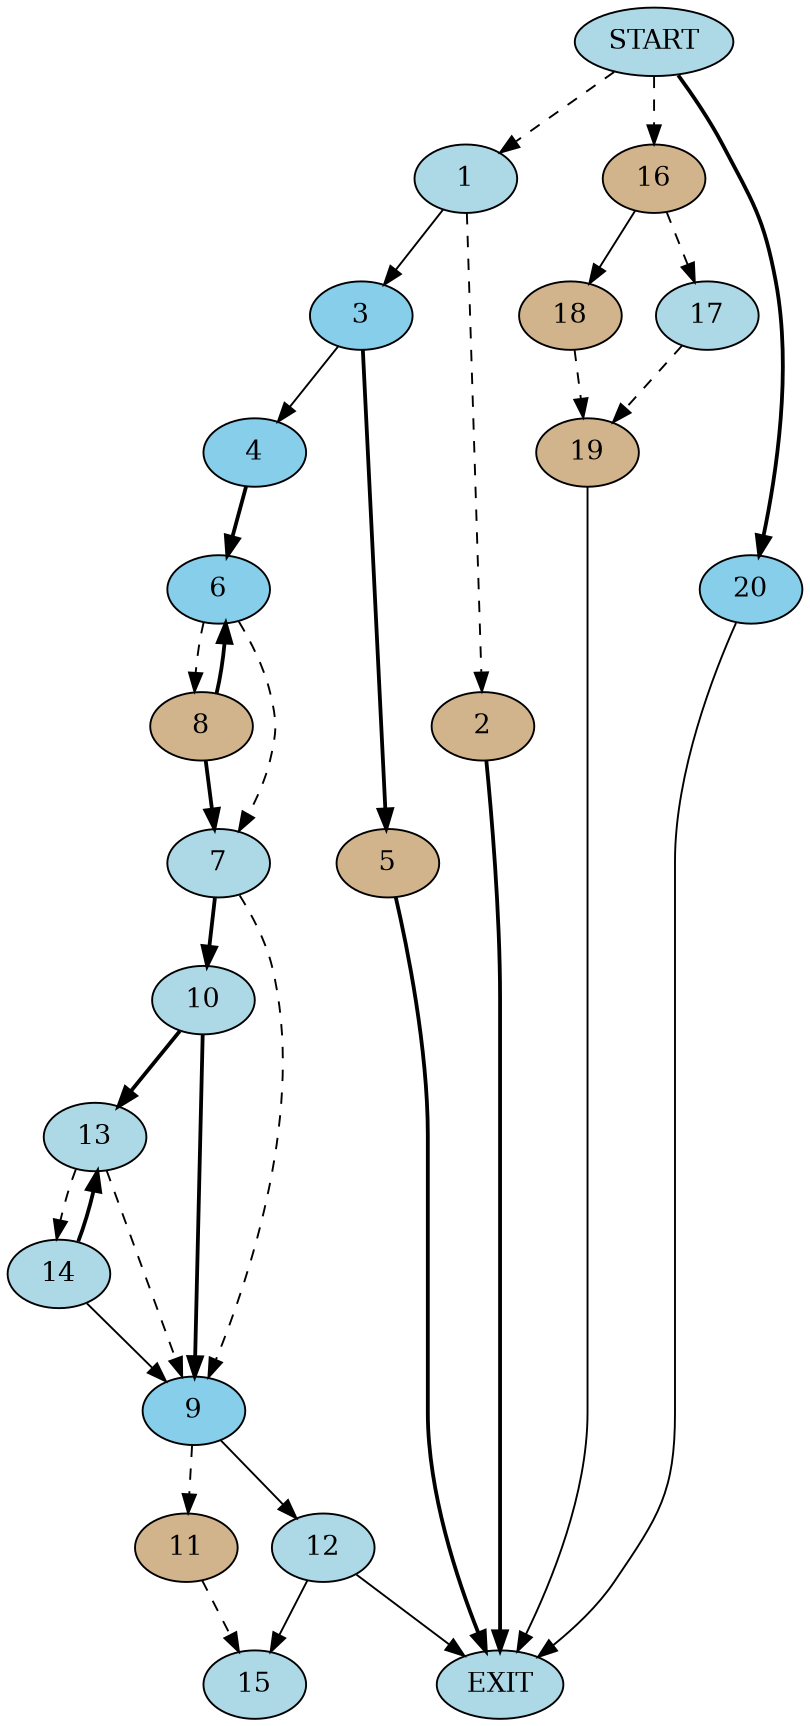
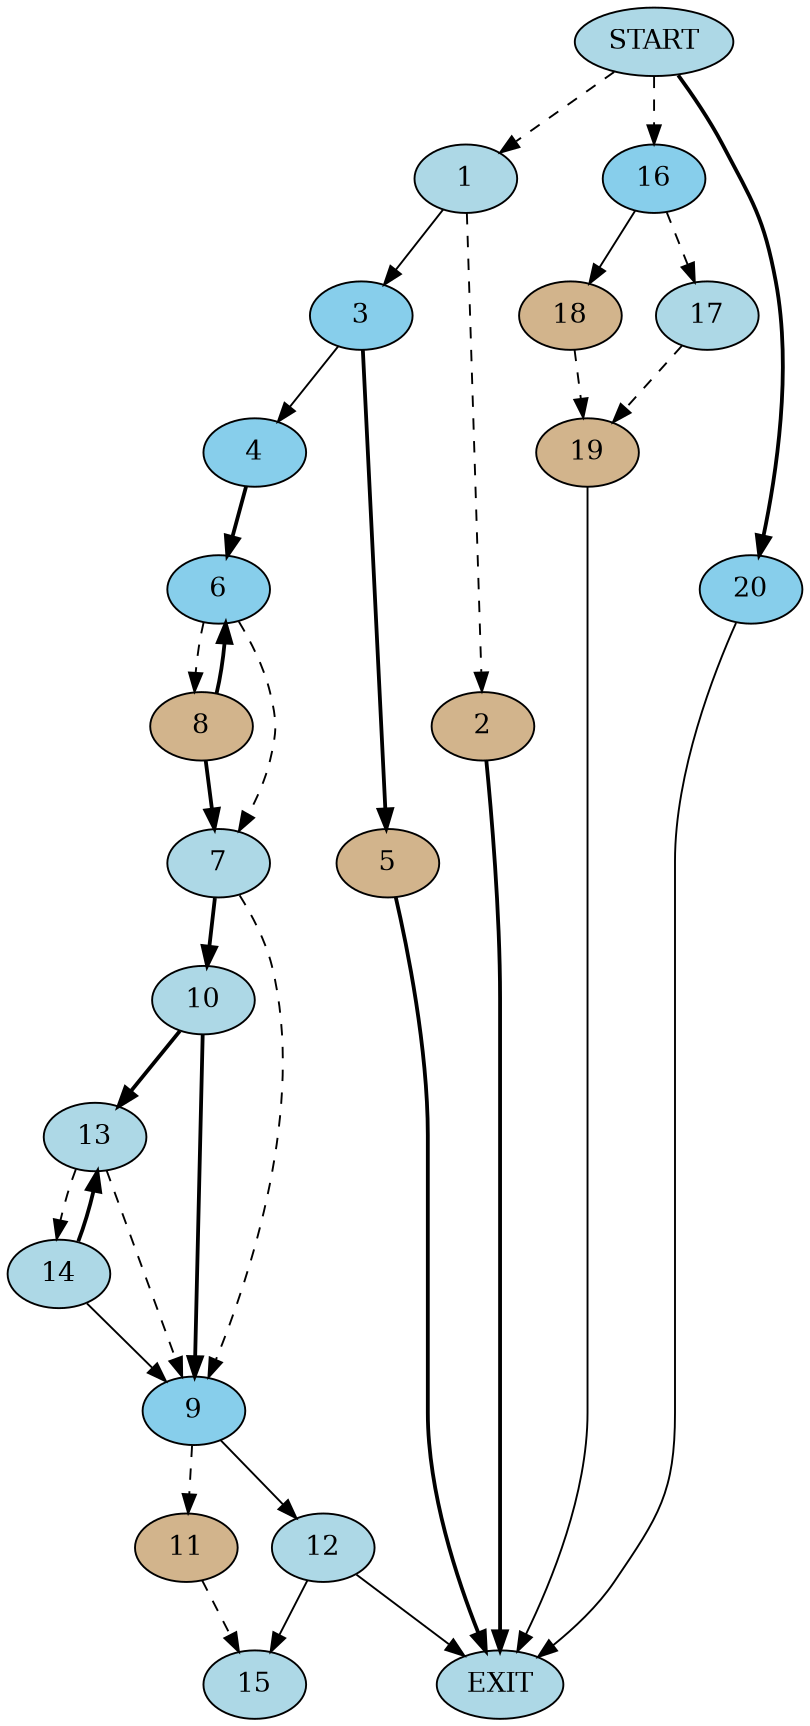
node "16": fillcolor tan -> skyblue
